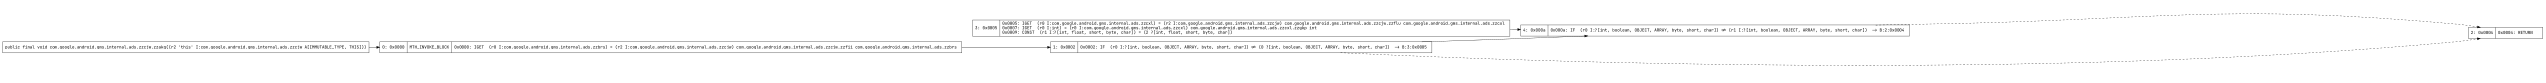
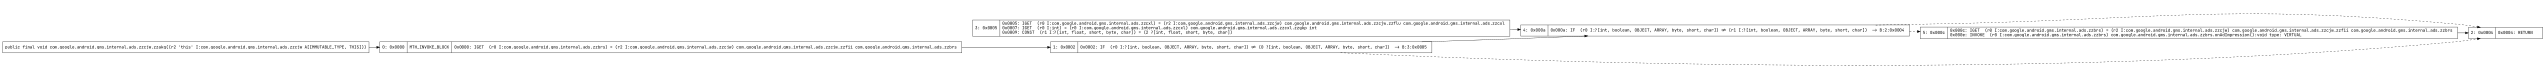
node "5: 0x000c": added
